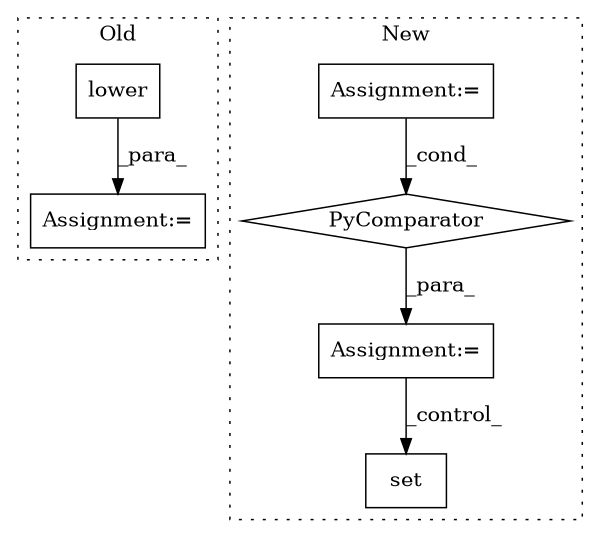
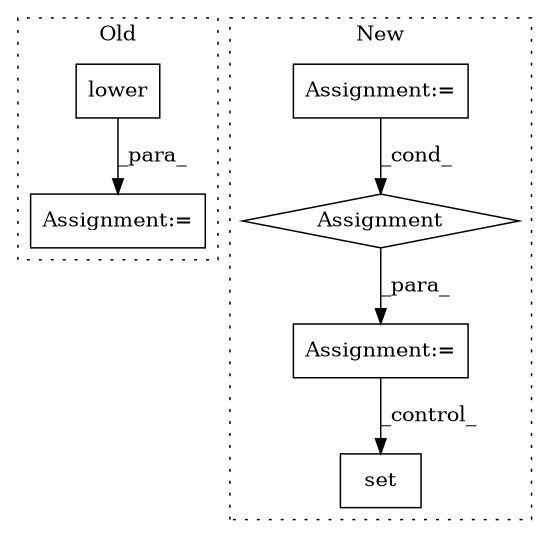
node "PyComparator": label "PyComparator" -> "Assignment"
